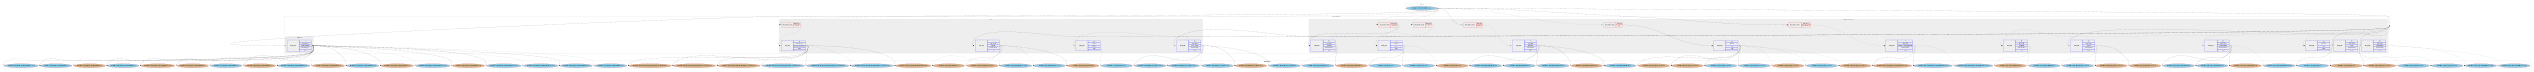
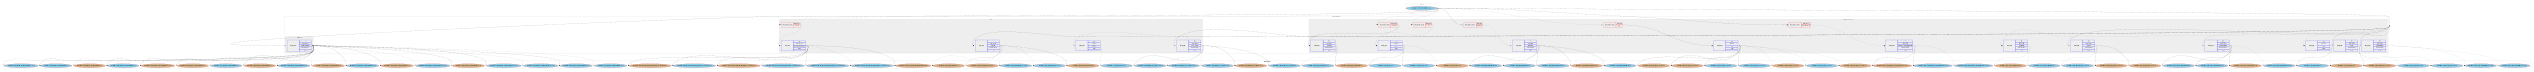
node "portage://sec-policy/selinux-devicekit-2.20180701-r2": fillcolor tan -> skyblue
